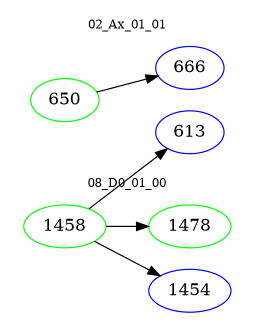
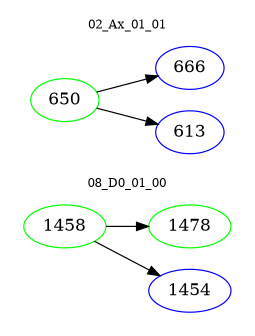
edge "1458" -> "613": now "650" -> "613"
